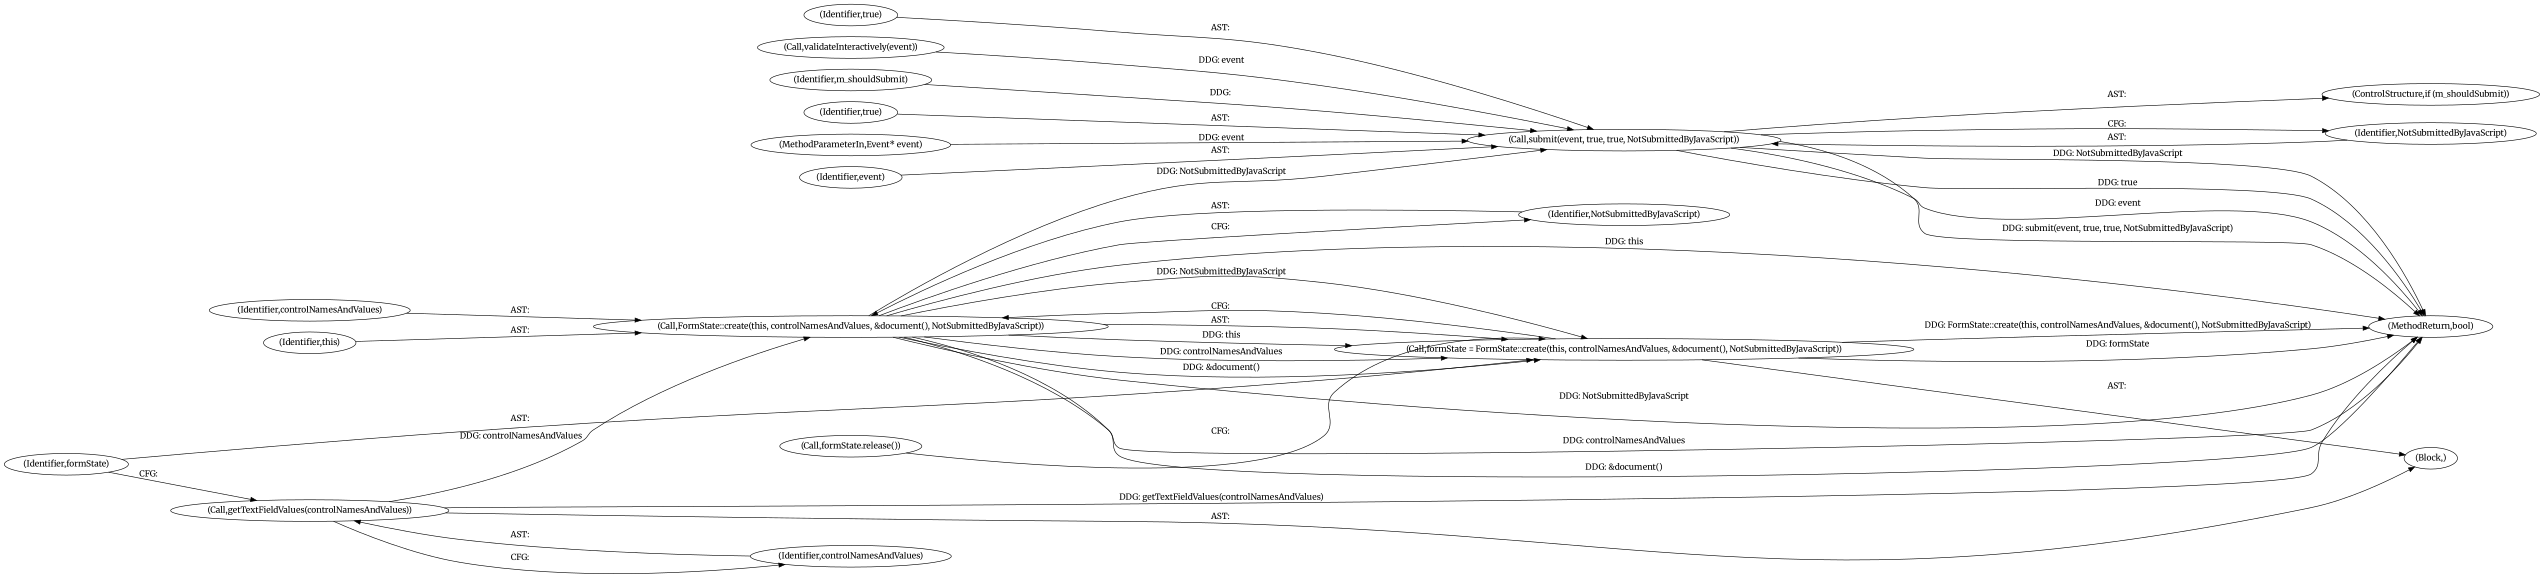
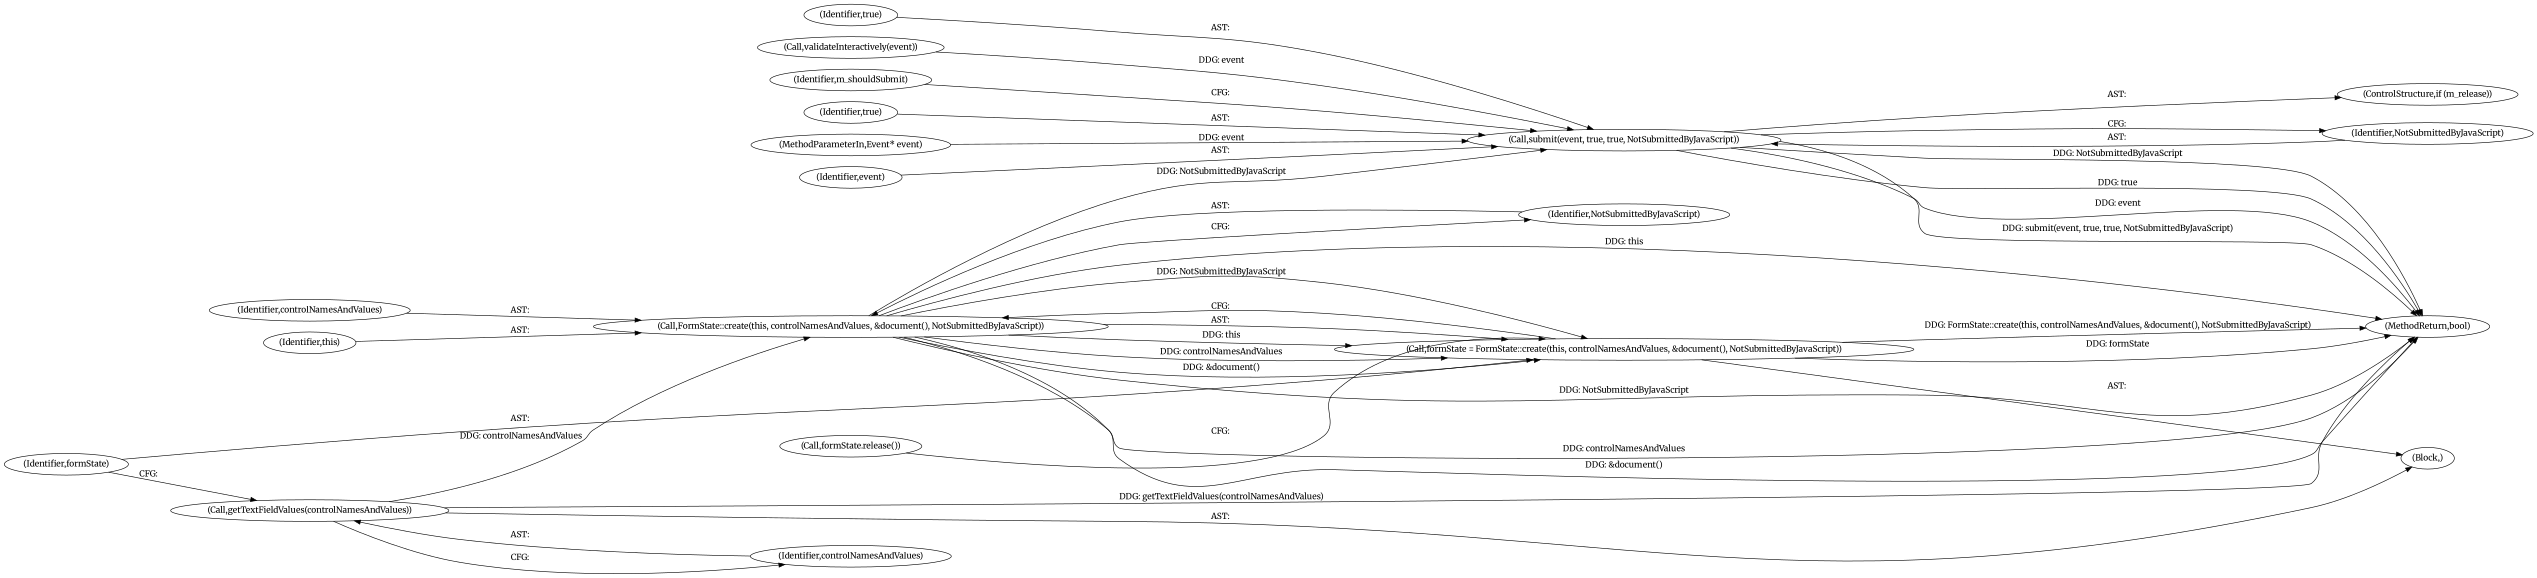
edge "(Identifier,m_shouldSubmit)" -> "(Call,submit(event, true, true, NotSubmittedByJavaScript))": label "DDG: " -> "CFG: "
node "(ControlStructure,if (m_shouldSubmit))": label "(ControlStructure,if (m_shouldSubmit))" -> "(ControlStructure,if (m_release))"
